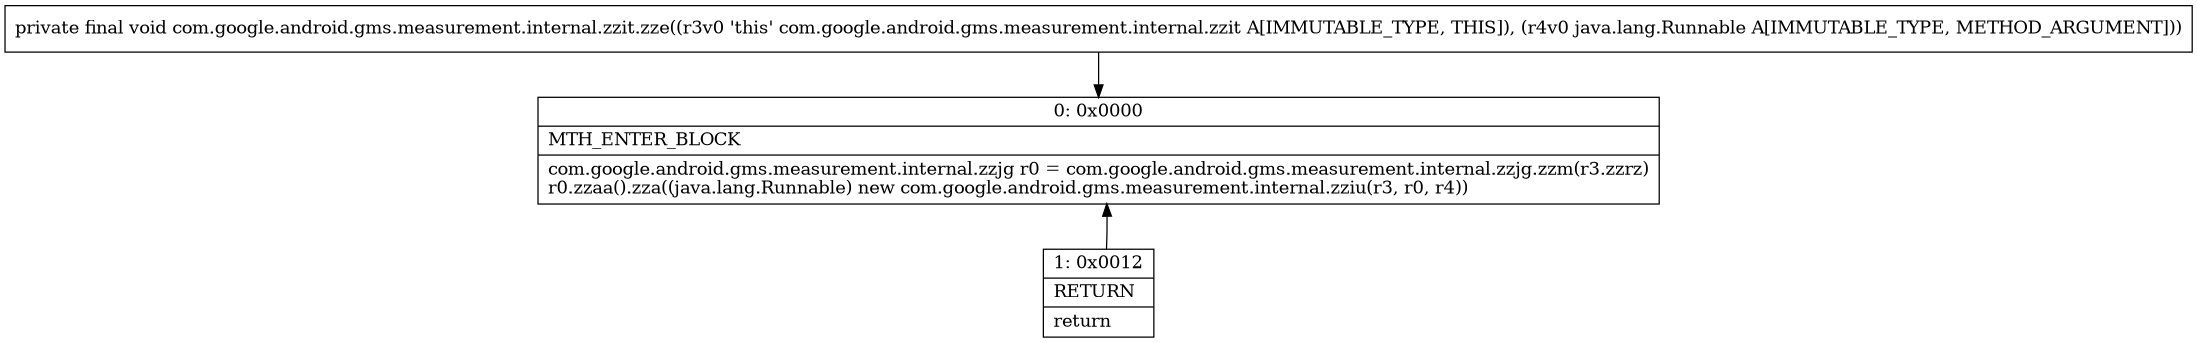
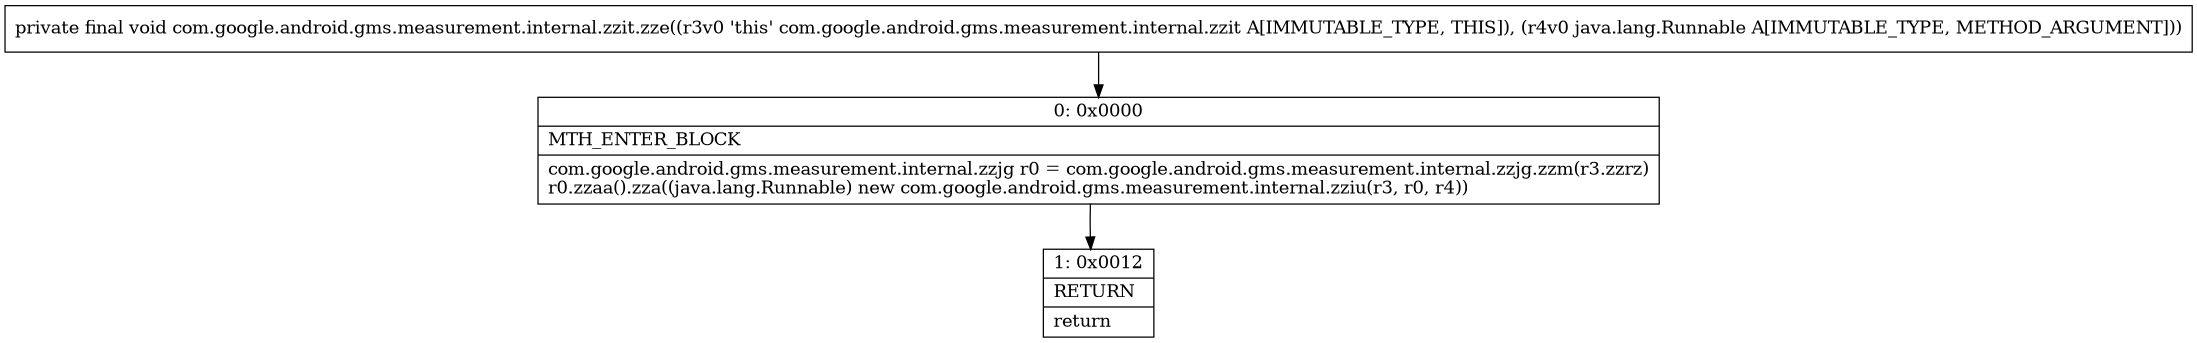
edge "1: 0x0012" -> "0: 0x0000": reversed
